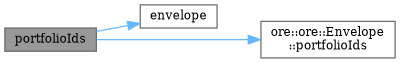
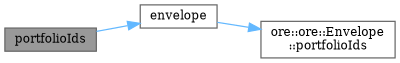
edge "portfolioIds" -> "ore::ore::Envelope ::portfolioIds": now "envelope" -> "ore::ore::Envelope ::portfolioIds"
